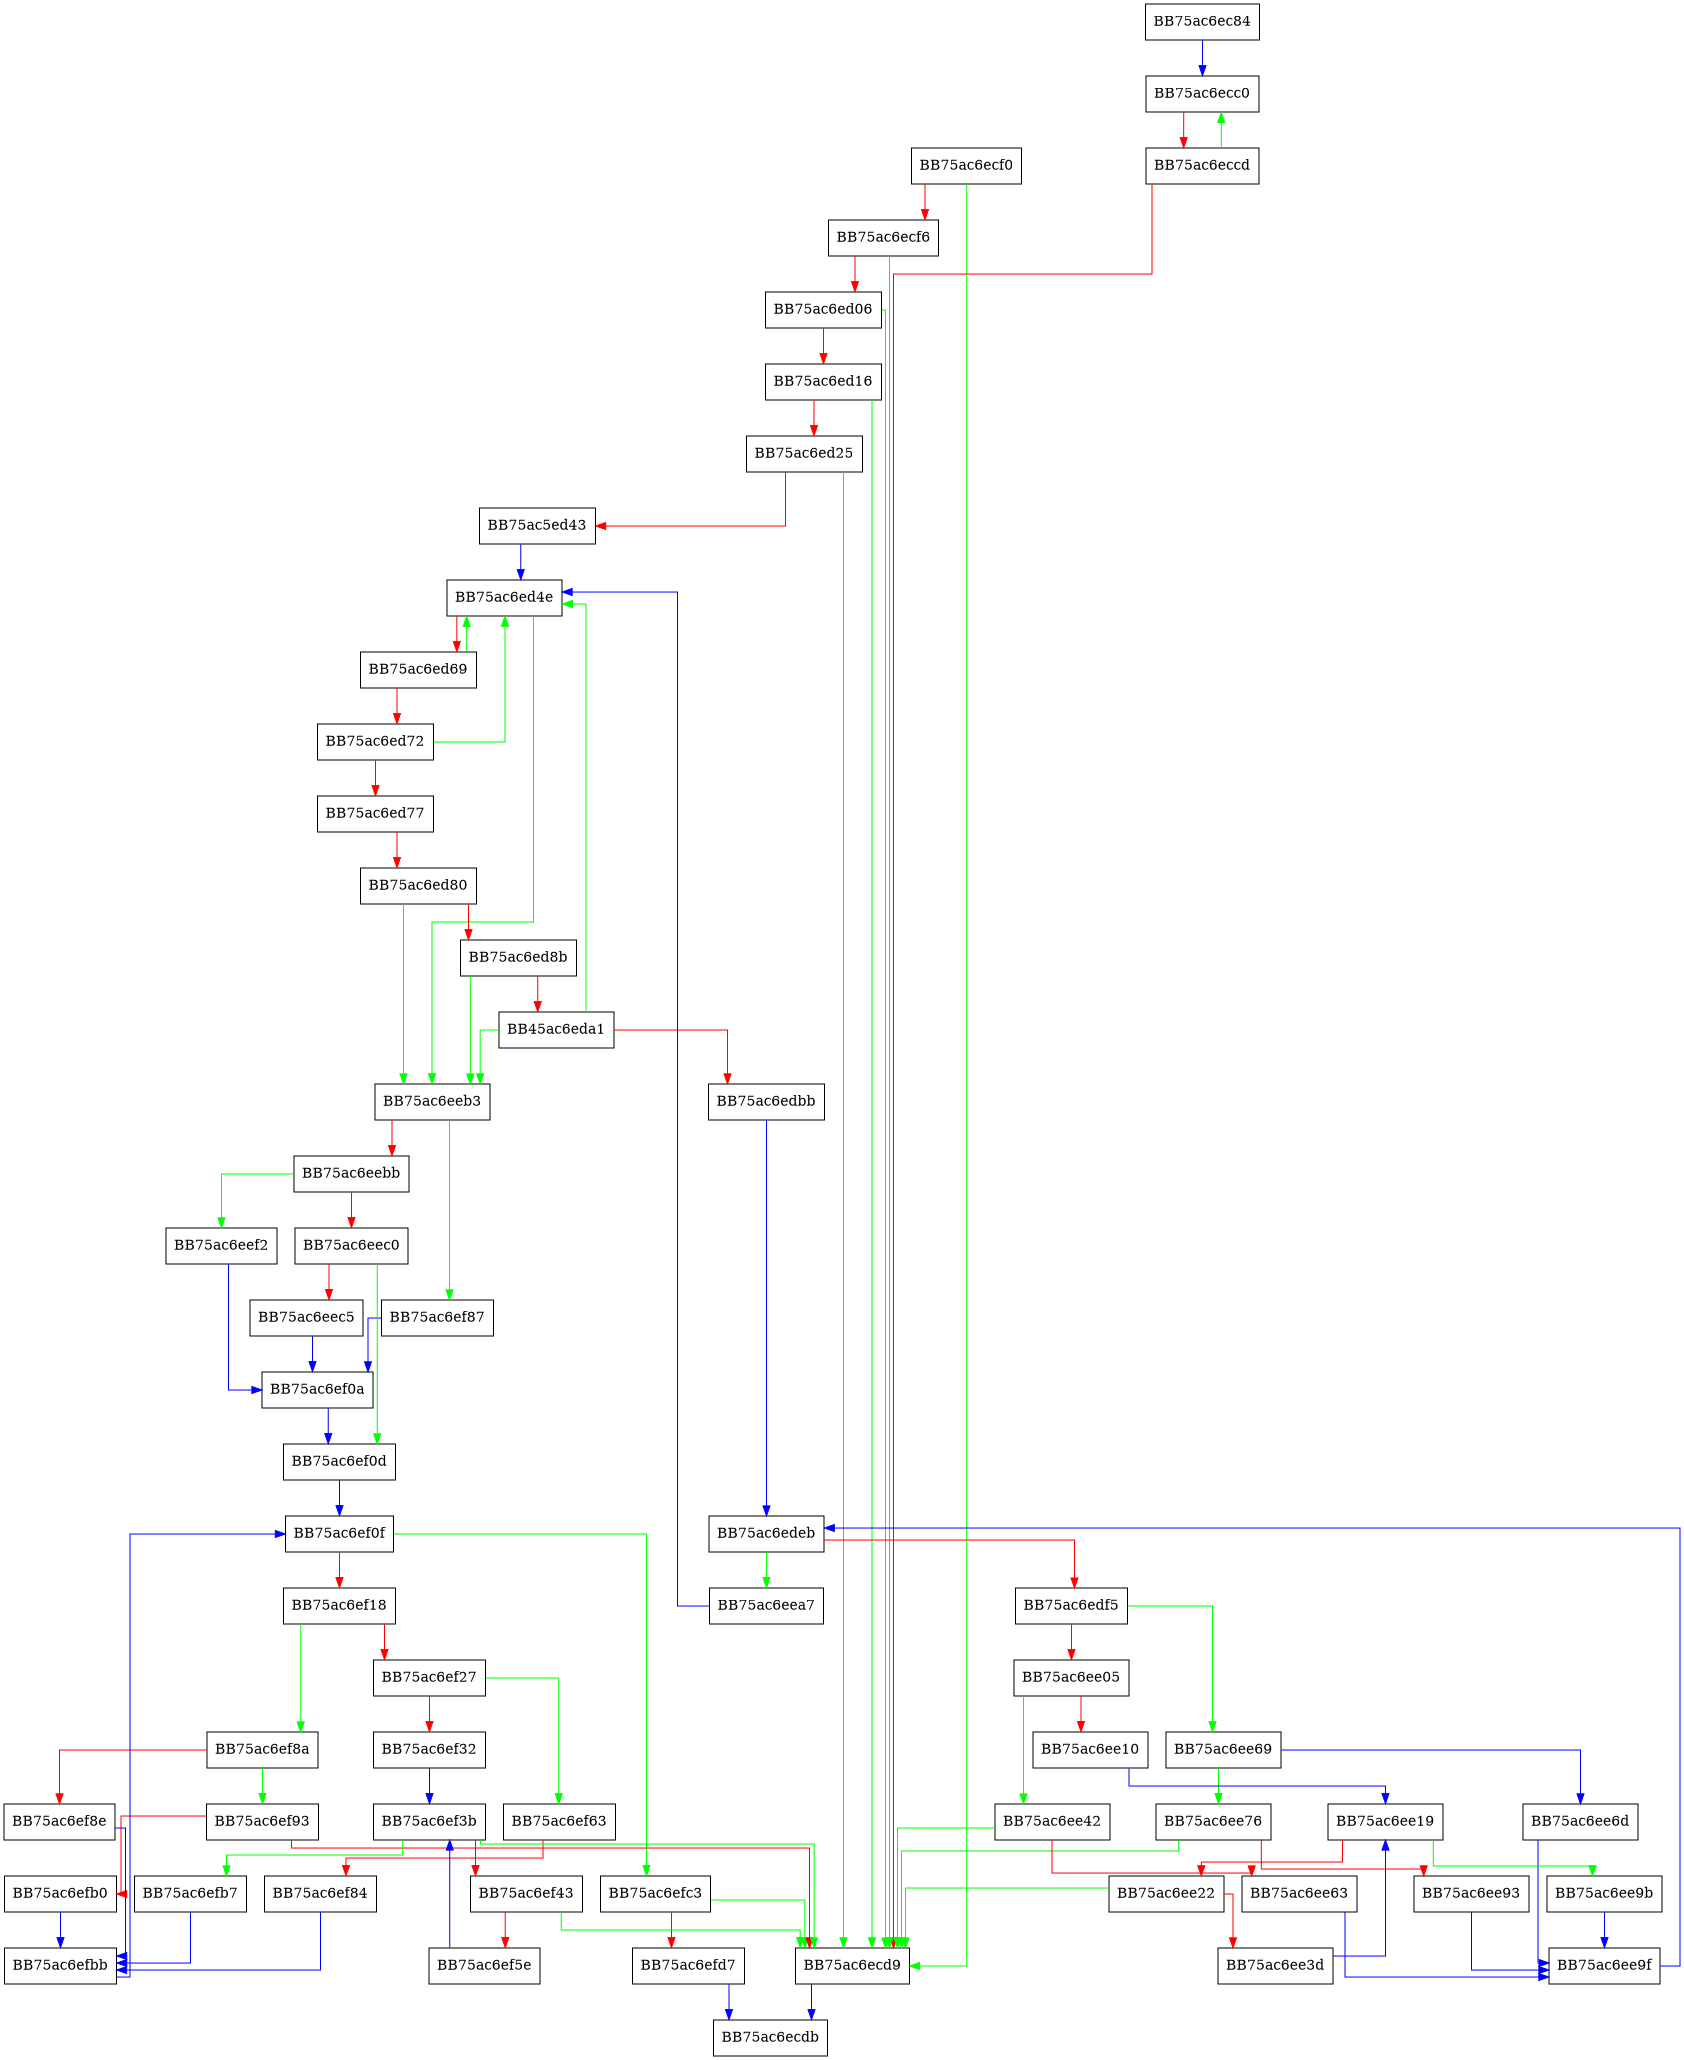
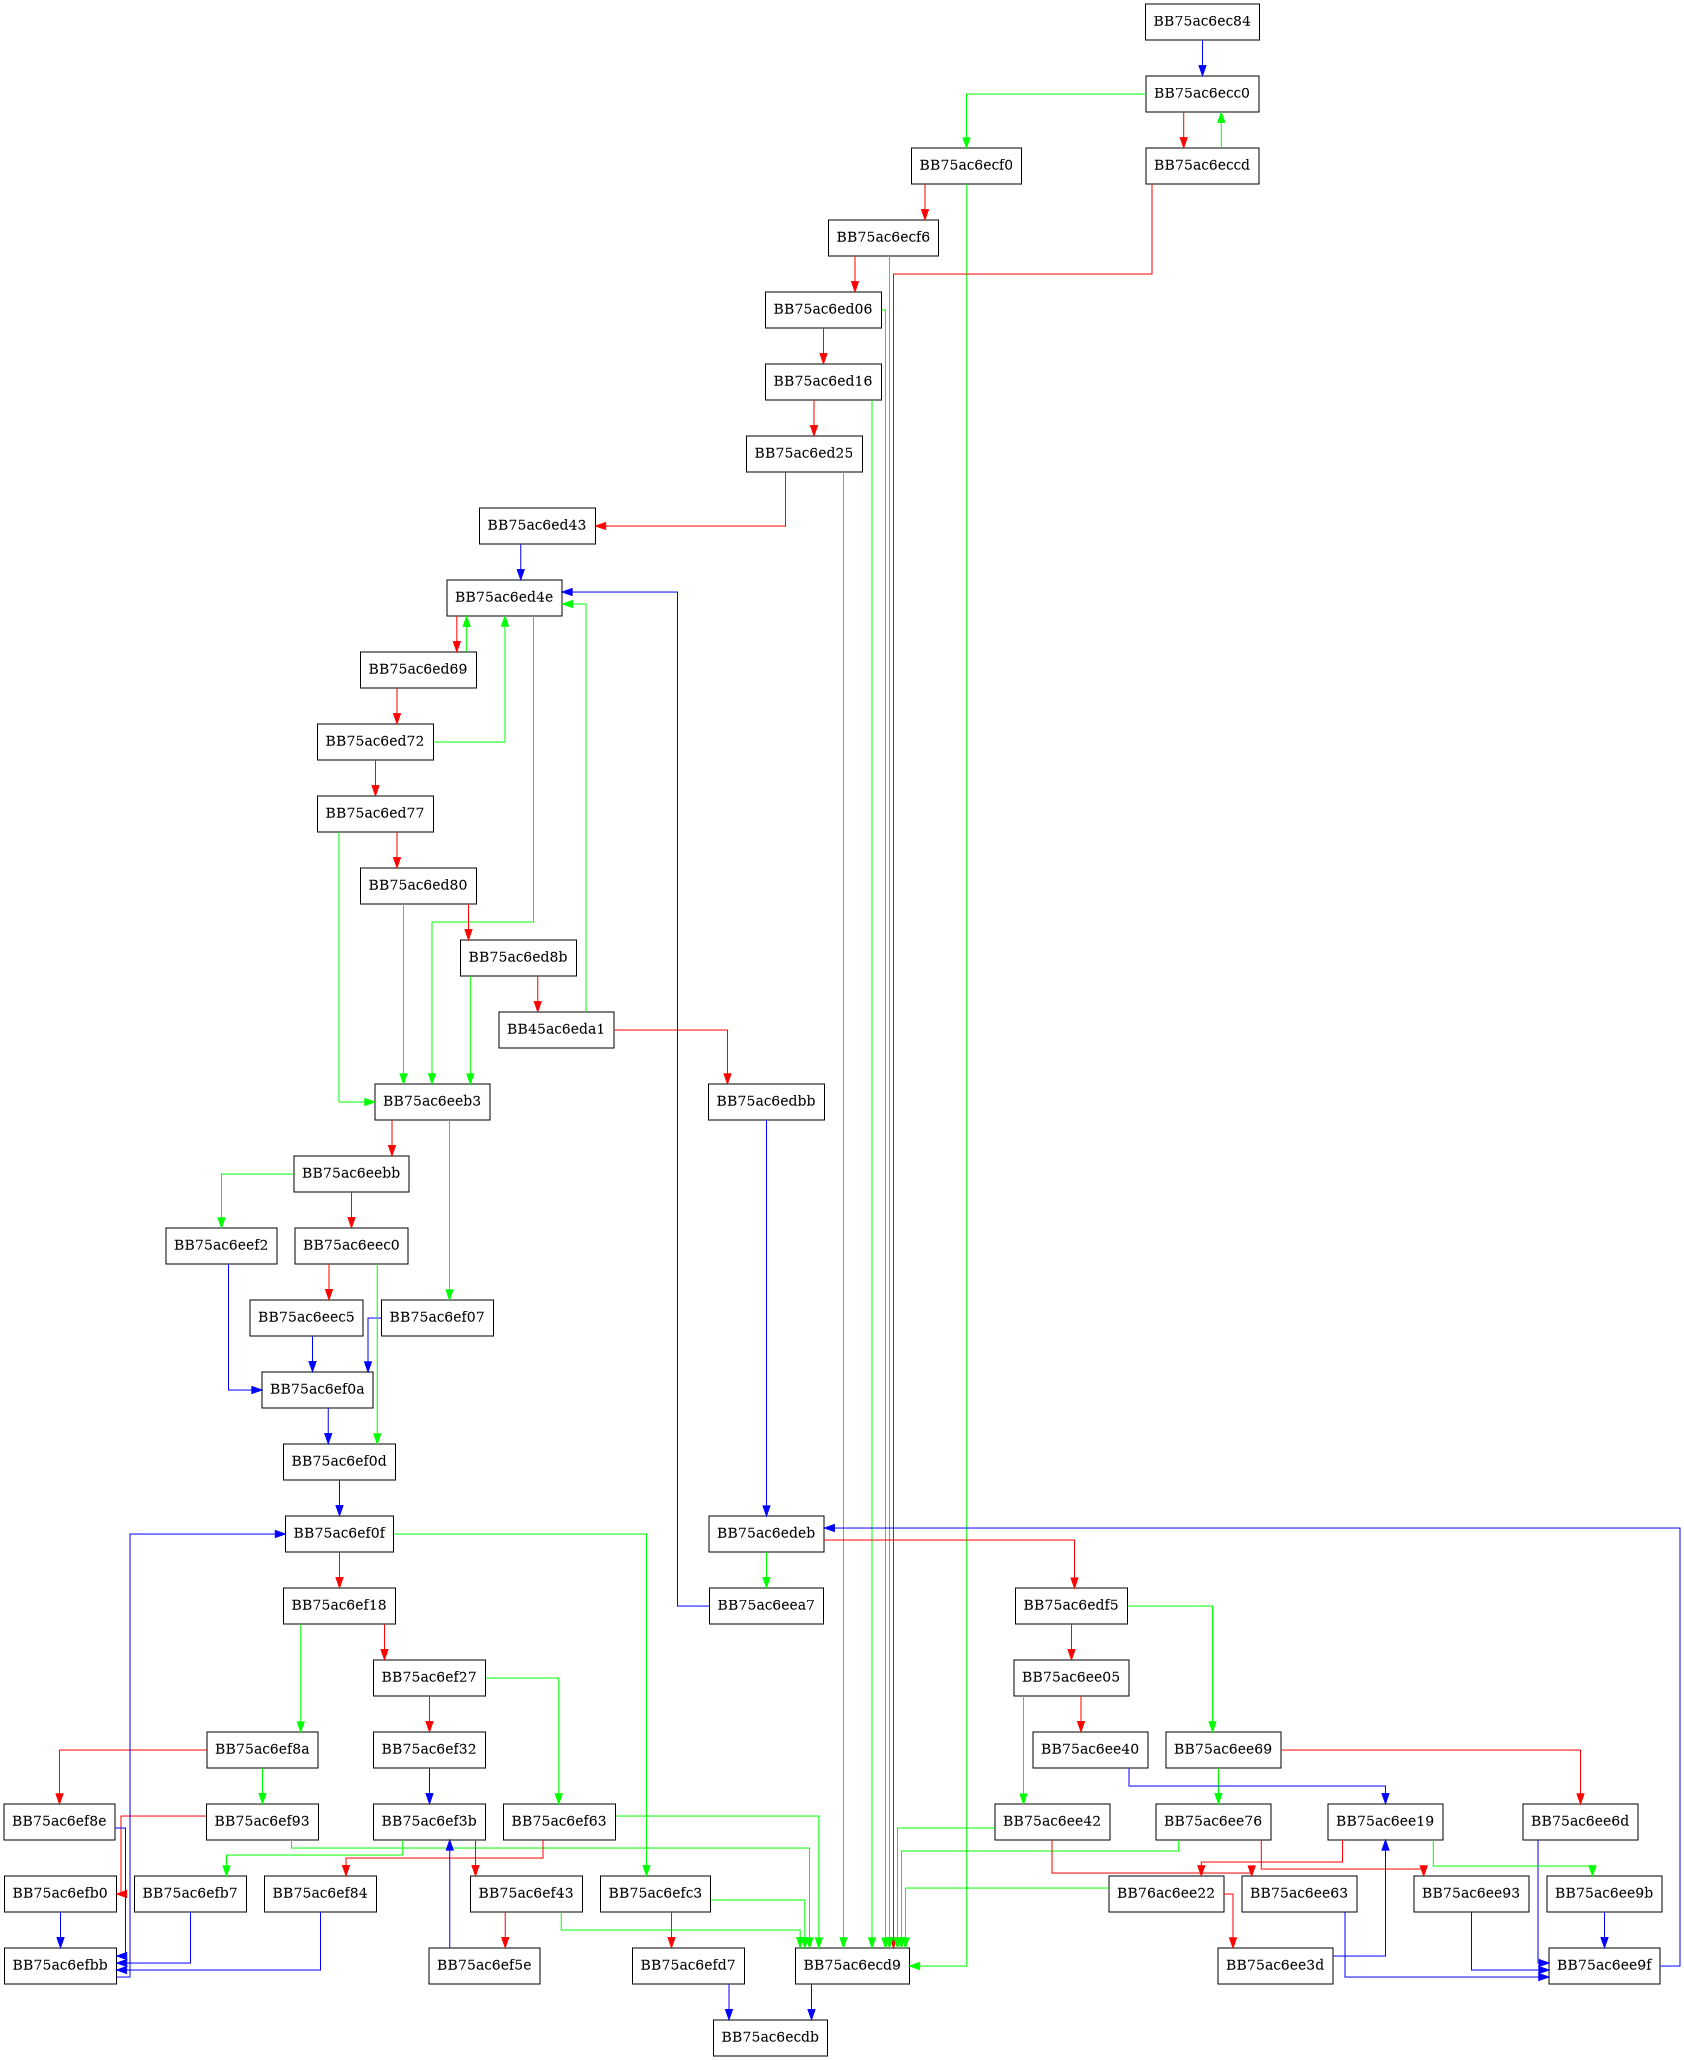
edge "BB75ac6ecc0" -> "BB75ac6ecf0": added
node "BB75ac5ed43": label "BB75ac5ed43" -> "BB75ac6ed43"
edge "BB45ac6eda1" -> "BB75ac6eeb3": now "BB75ac6ed77" -> "BB75ac6eeb3"
node "BB75ac6ef87": label "BB75ac6ef87" -> "BB75ac6ef07"
node "BB75ac6ee10": label "BB75ac6ee10" -> "BB75ac6ee40"
edge "BB75ac6ee69" -> "BB75ac6ee6d": color blue -> red
edge "BB75ac6ef3b" -> "BB75ac6ecd9": now "BB75ac6ef63" -> "BB75ac6ecd9"
edge "BB75ac6ef93" -> "BB75ac6ecd9": color red -> green
node "BB75ac6ee22": label "BB75ac6ee22" -> "BB76ac6ee22"
